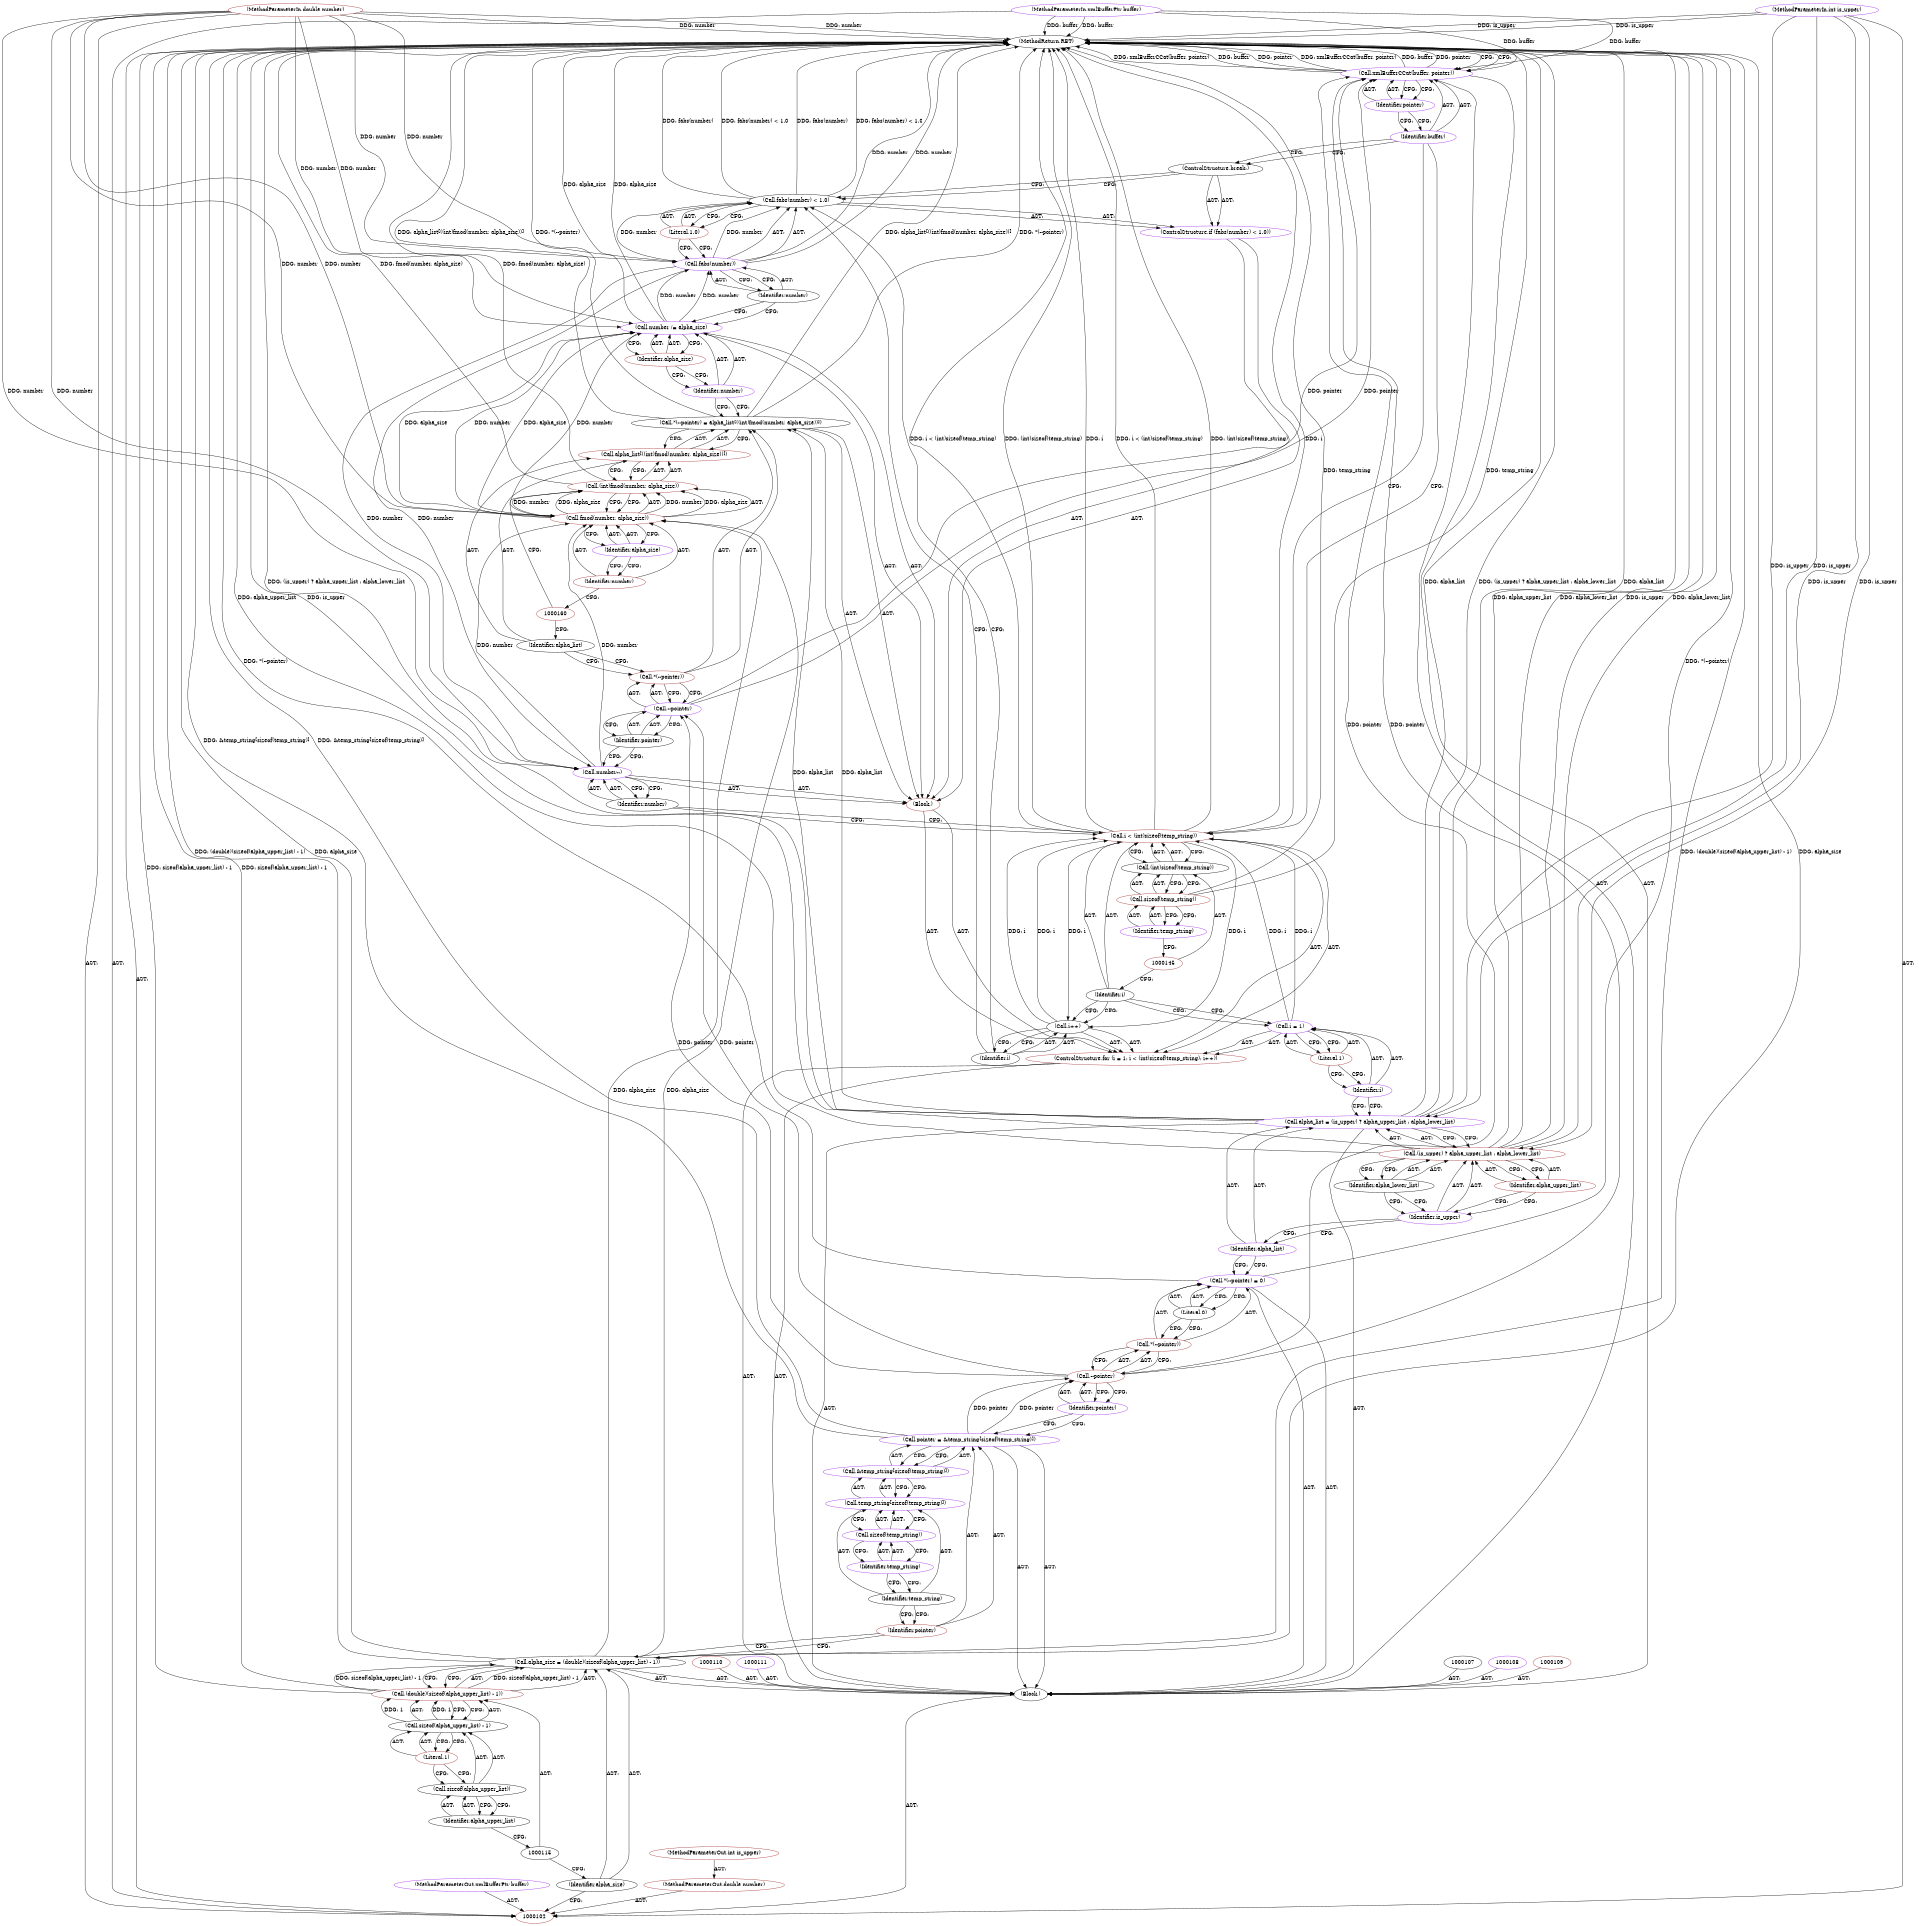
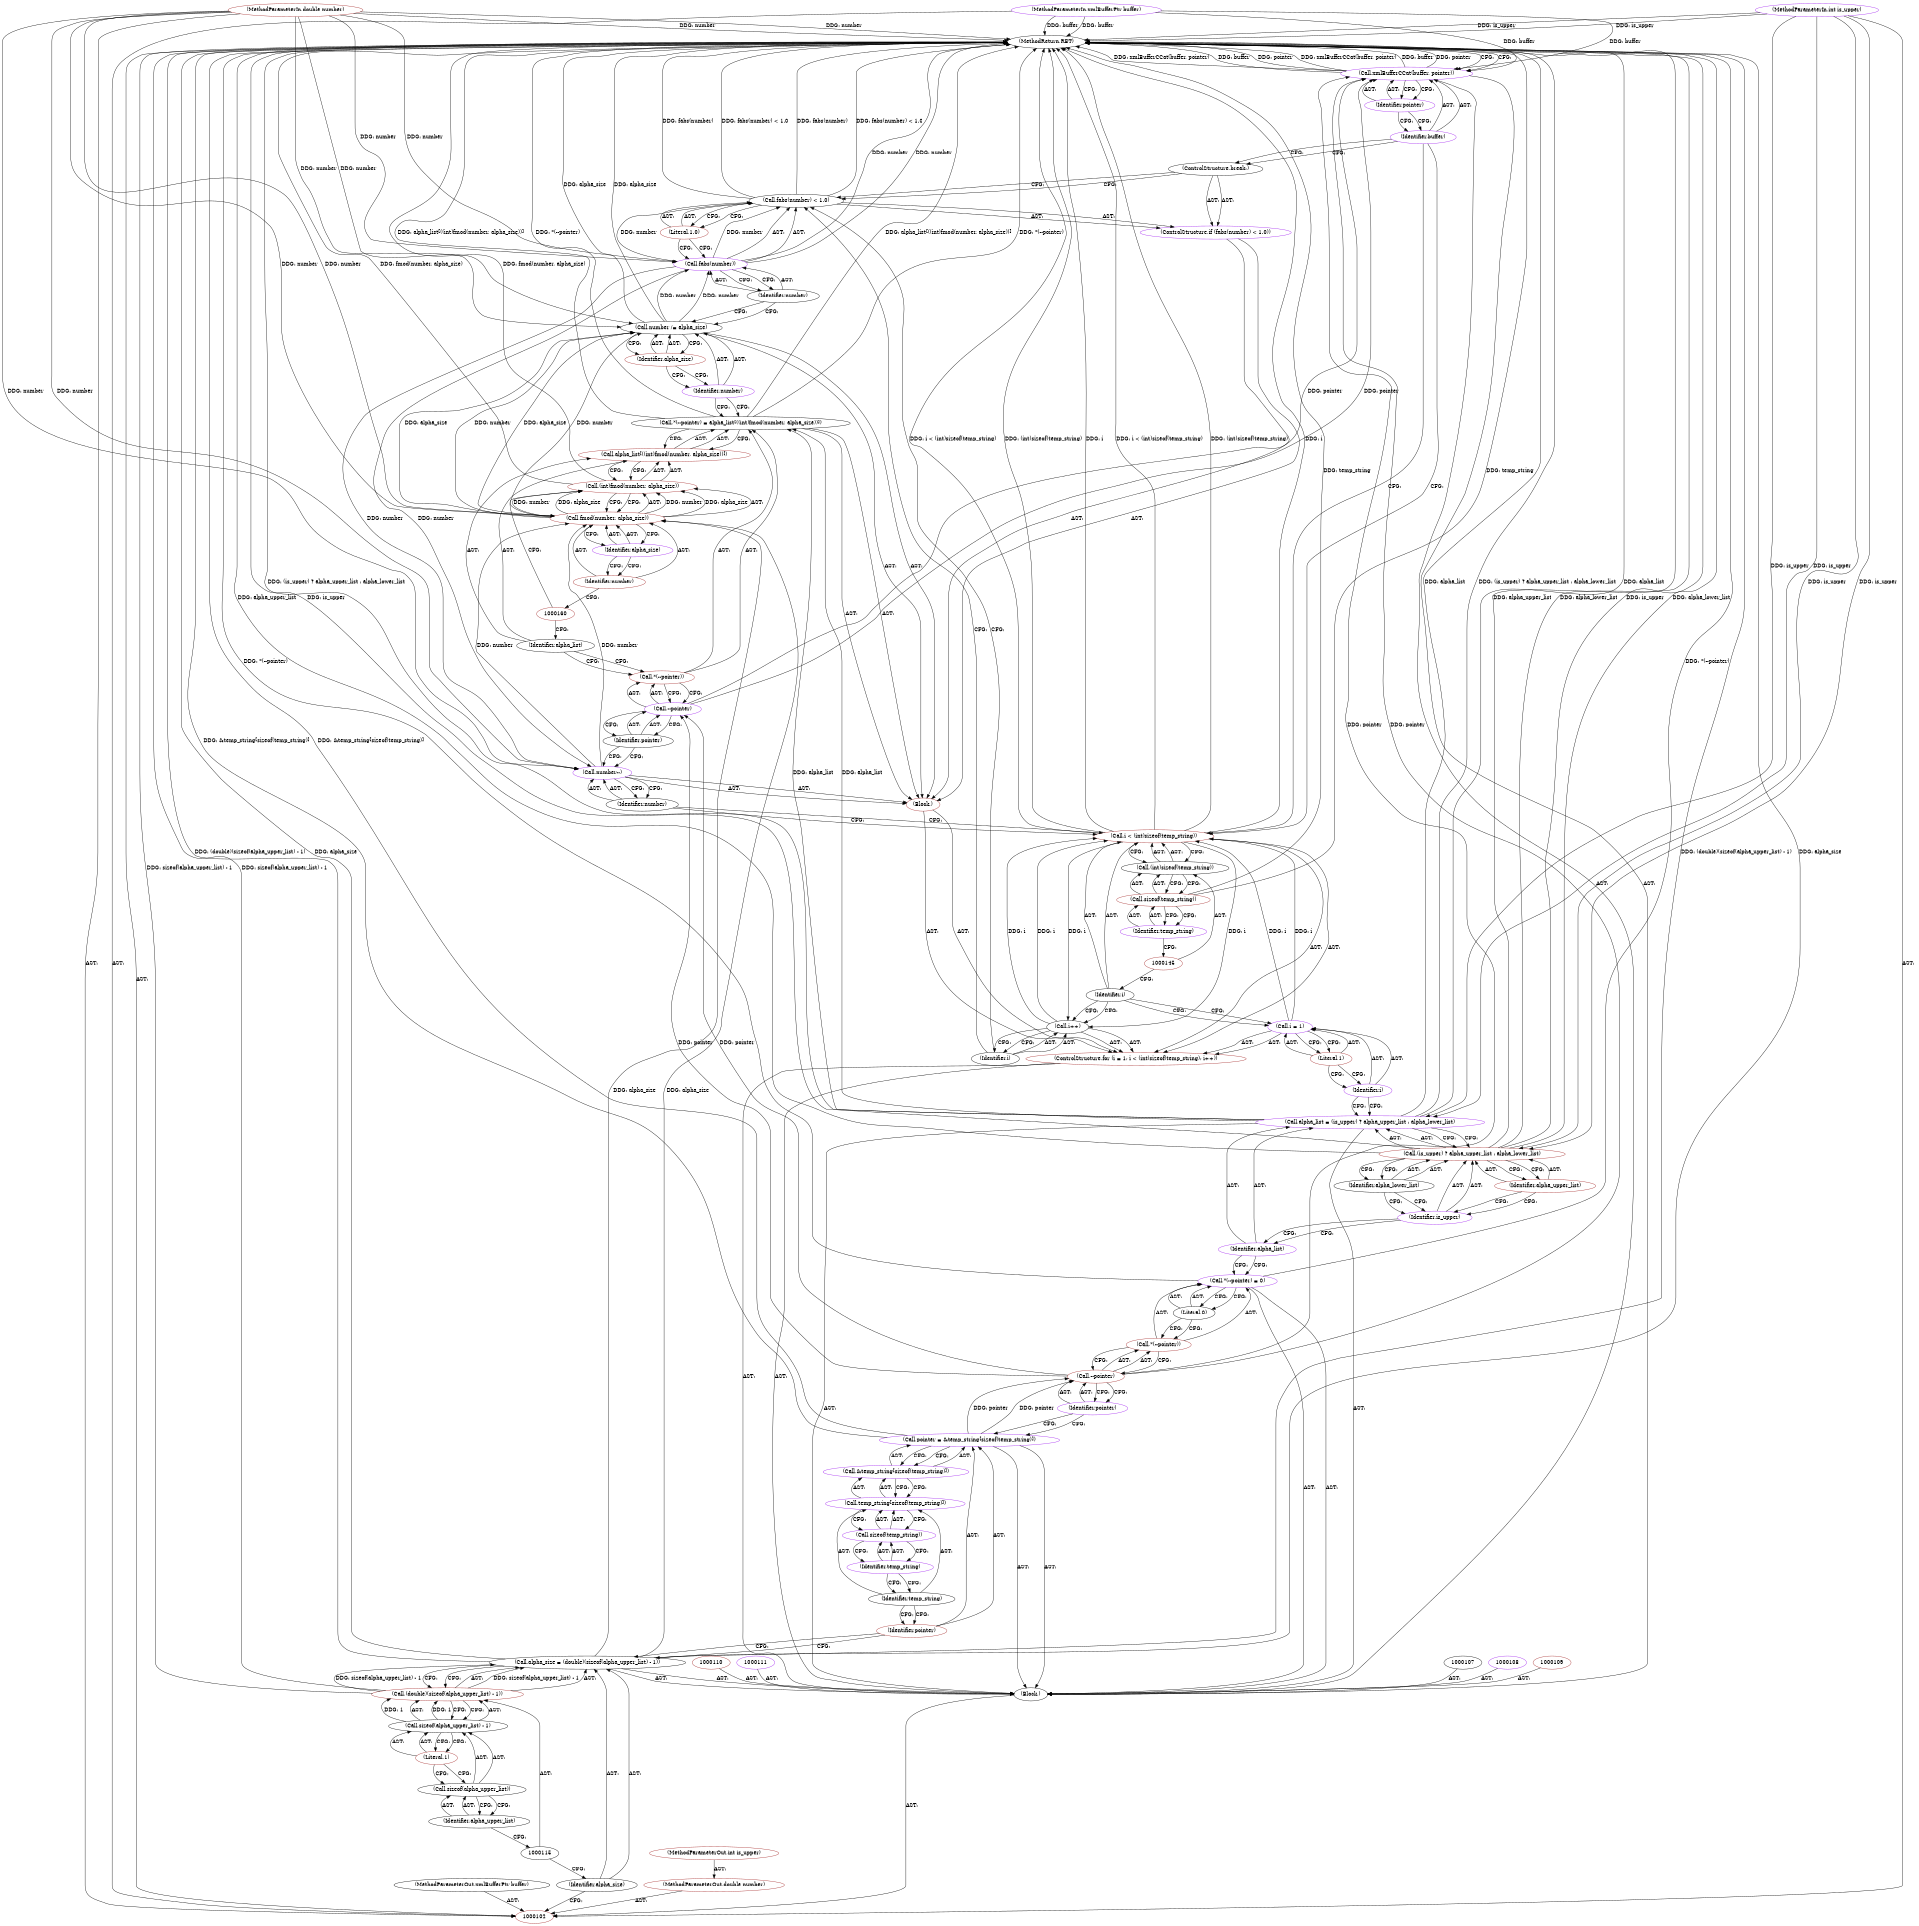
node "(Call,number /= alpha_size)": color purple -> black
node "(MethodParameterOut,xmlBufferPtr buffer)": color purple -> black
